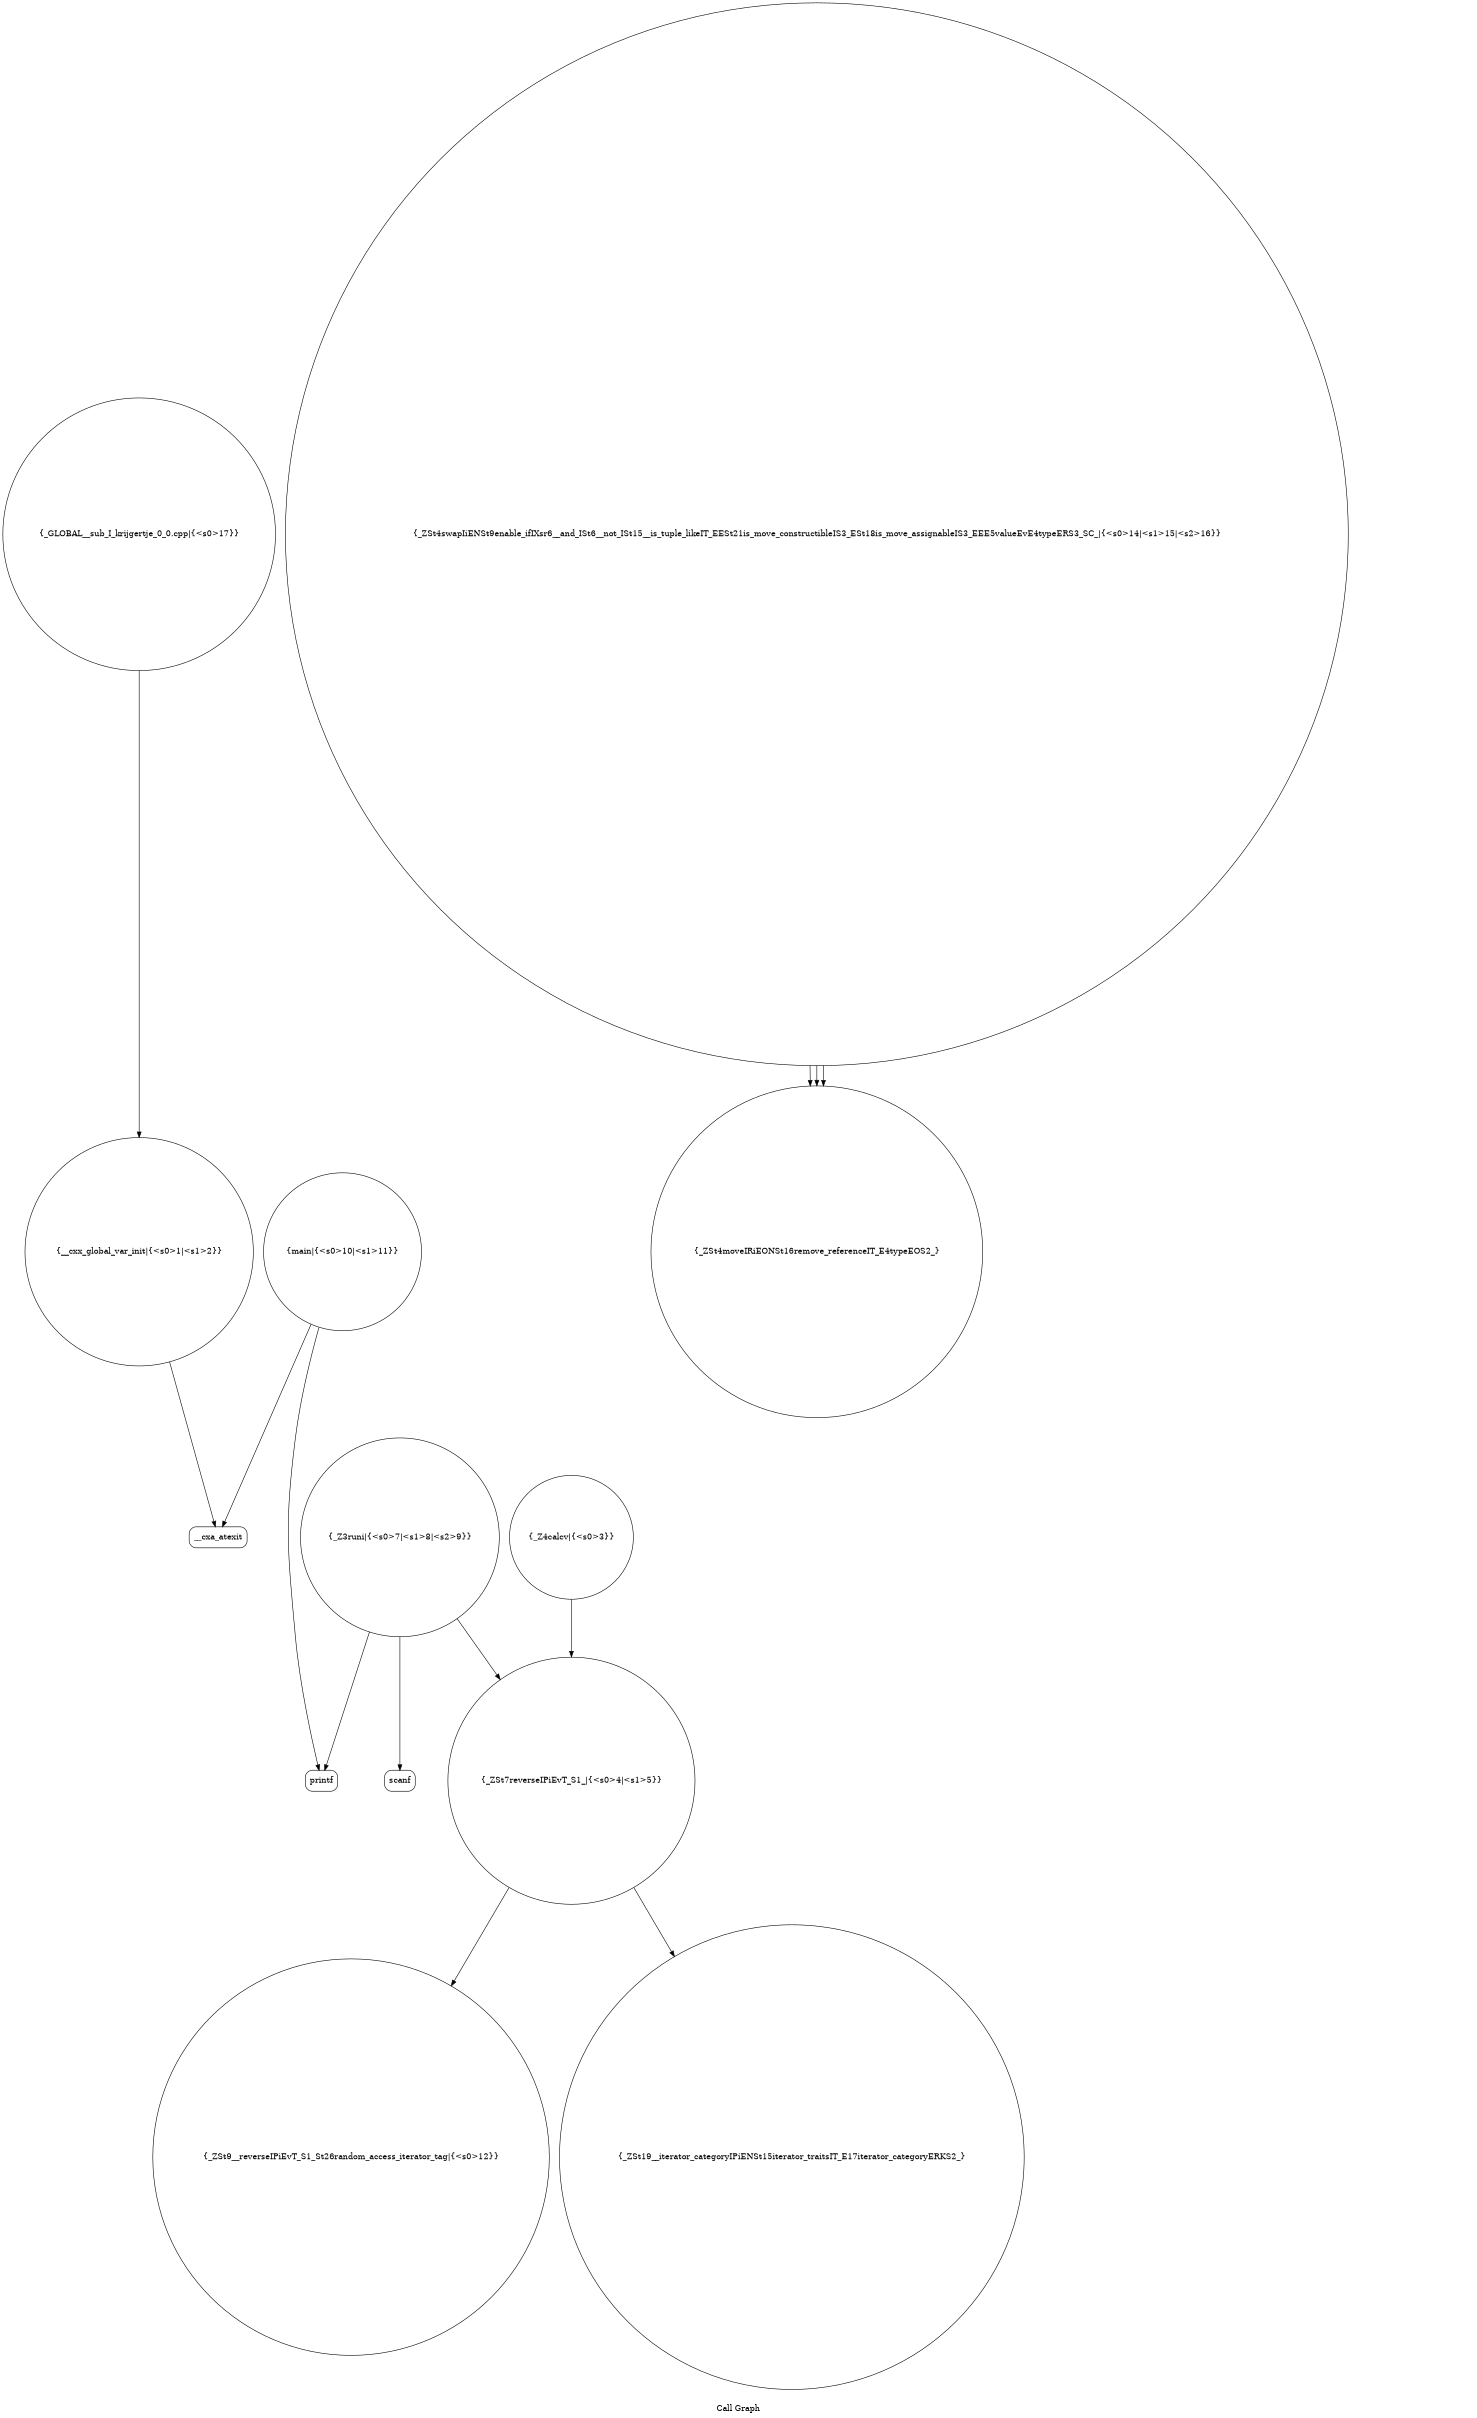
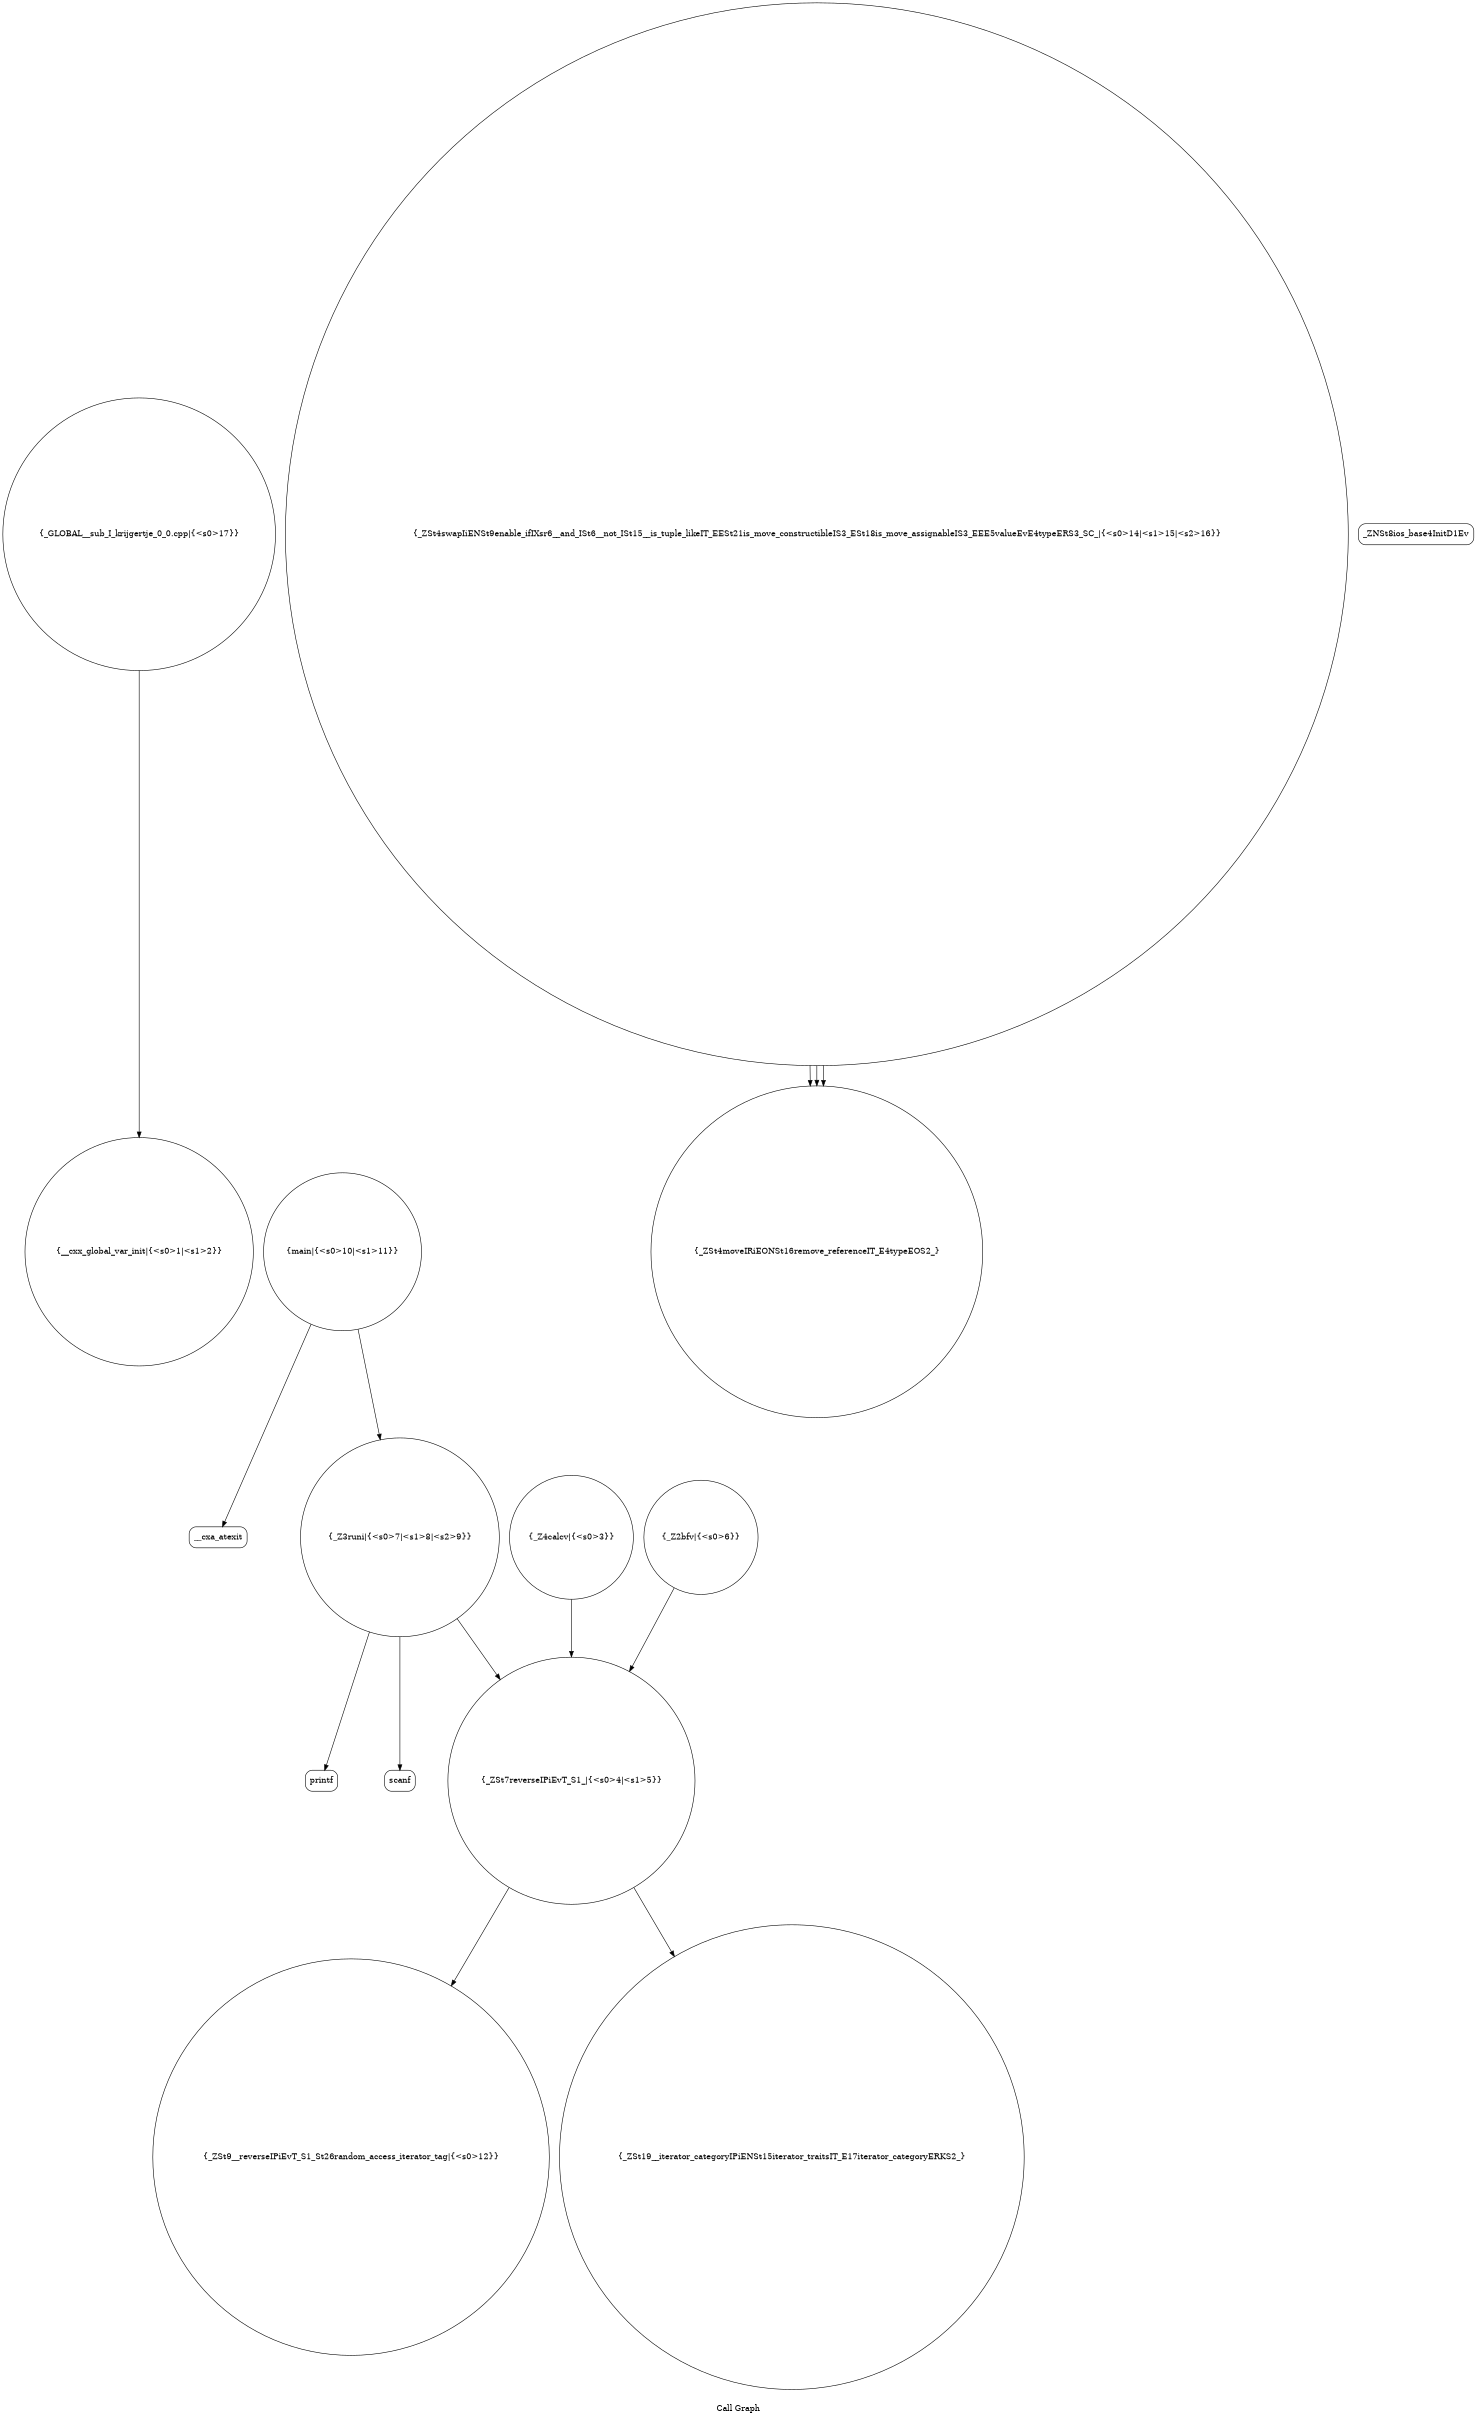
node "_ZNSt8ios_base4InitD1Ev": added
edge "{__cxx_global_var_init|{<s0>1|<s1>2}}" -> "__cxa_atexit": removed
node "{_Z2bfv|{<s0>6}}": added
edge "{main|{<s0>10|<s1>11}}" -> "printf": now "{main|{<s0>10|<s1>11}}" -> "{_Z3runi|{<s0>7|<s1>8|<s2>9}}"
